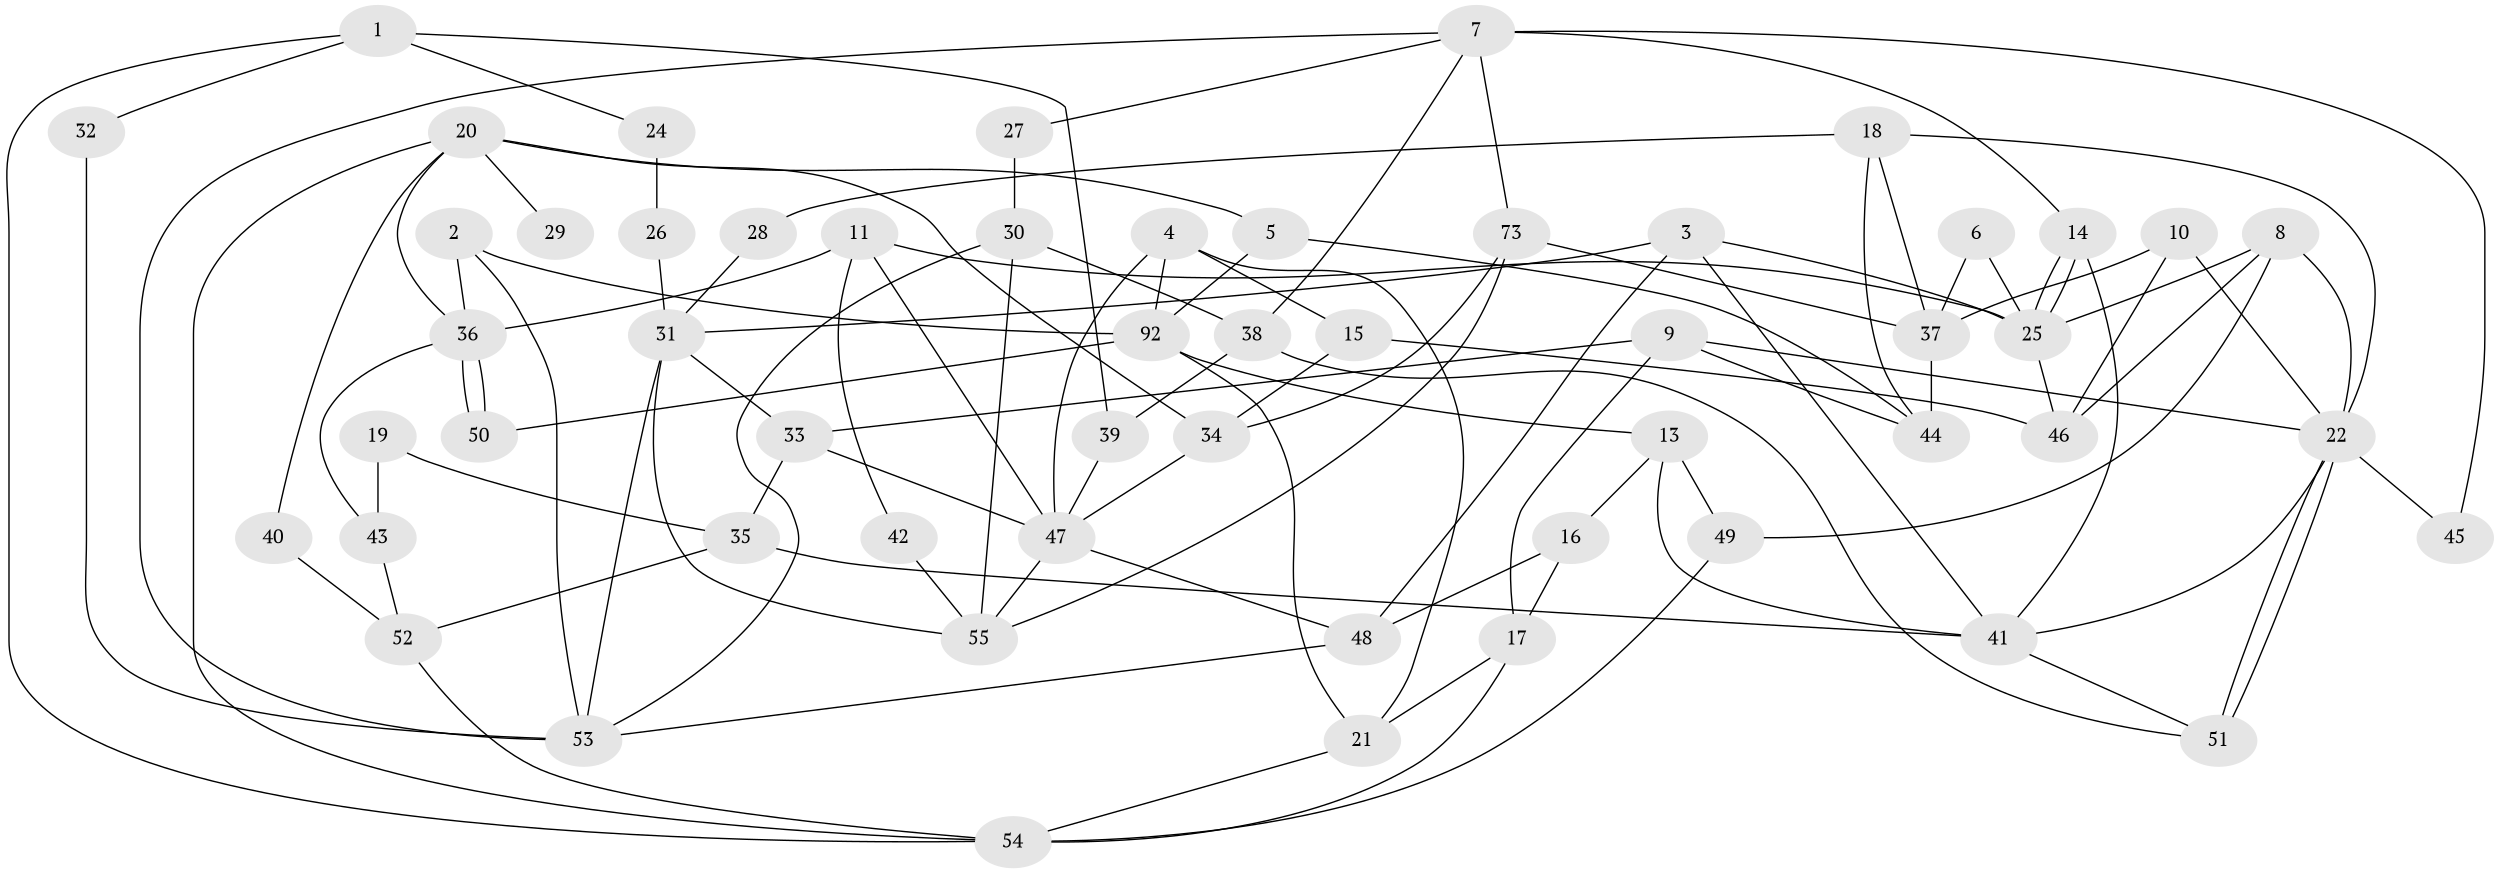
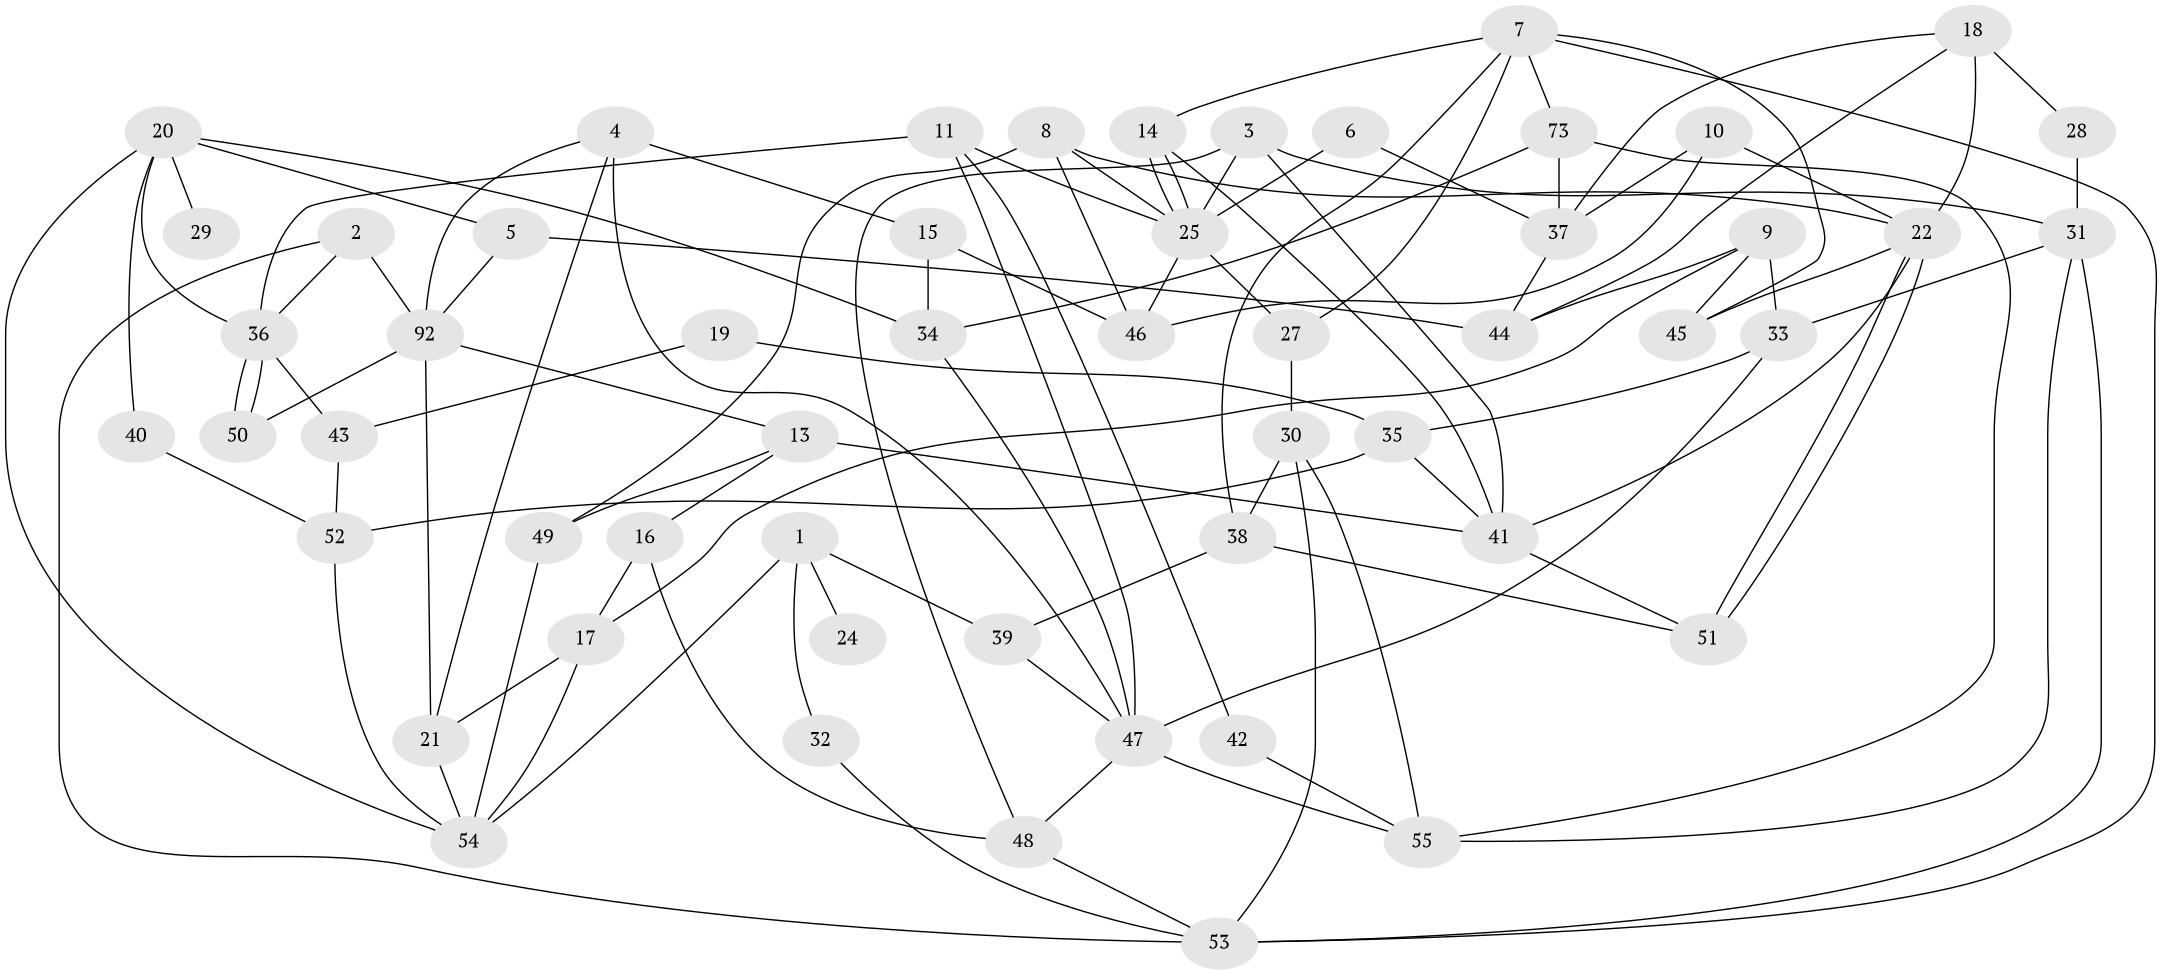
node "26": removed
edge "25" -- "27": added
edge "9" -- "22": now "9" -- "45"
